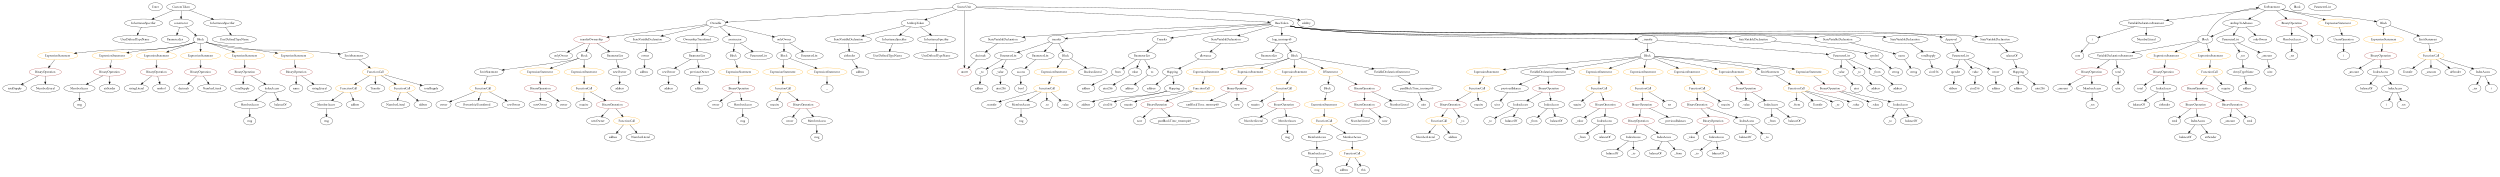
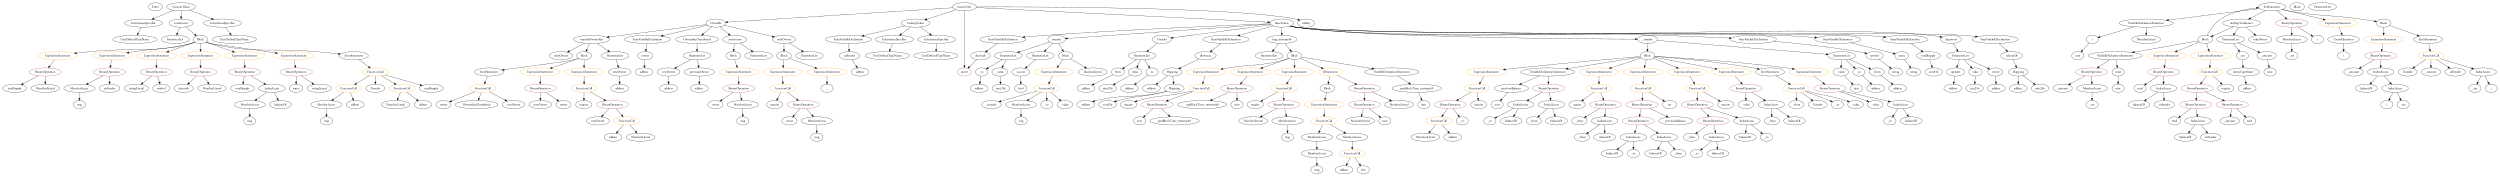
node "transferOwnership": color brown -> black
